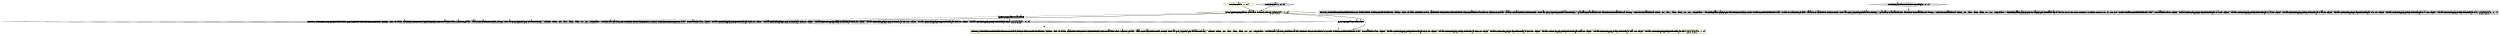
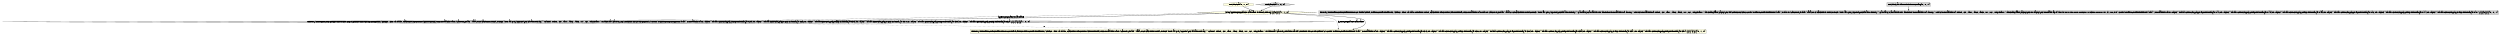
node "testSelectStarWithoutLimitTimeAscending['0', '0', '1']": shape diamond -> note
